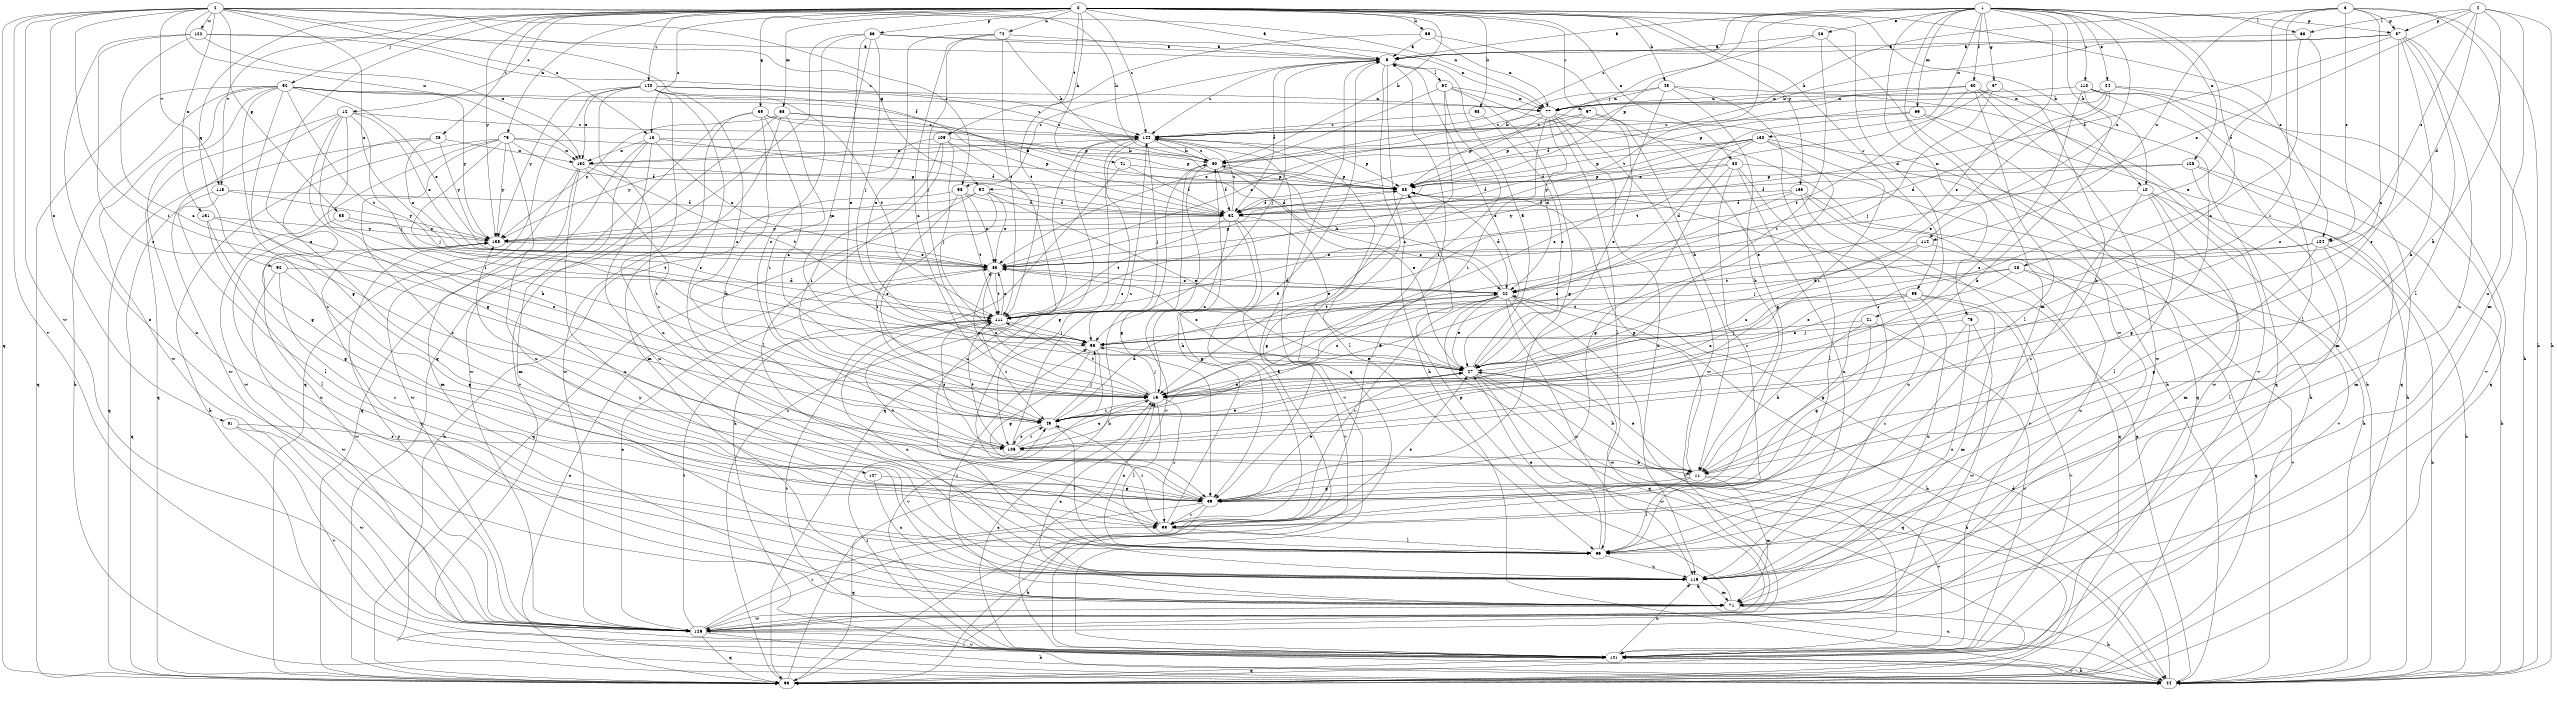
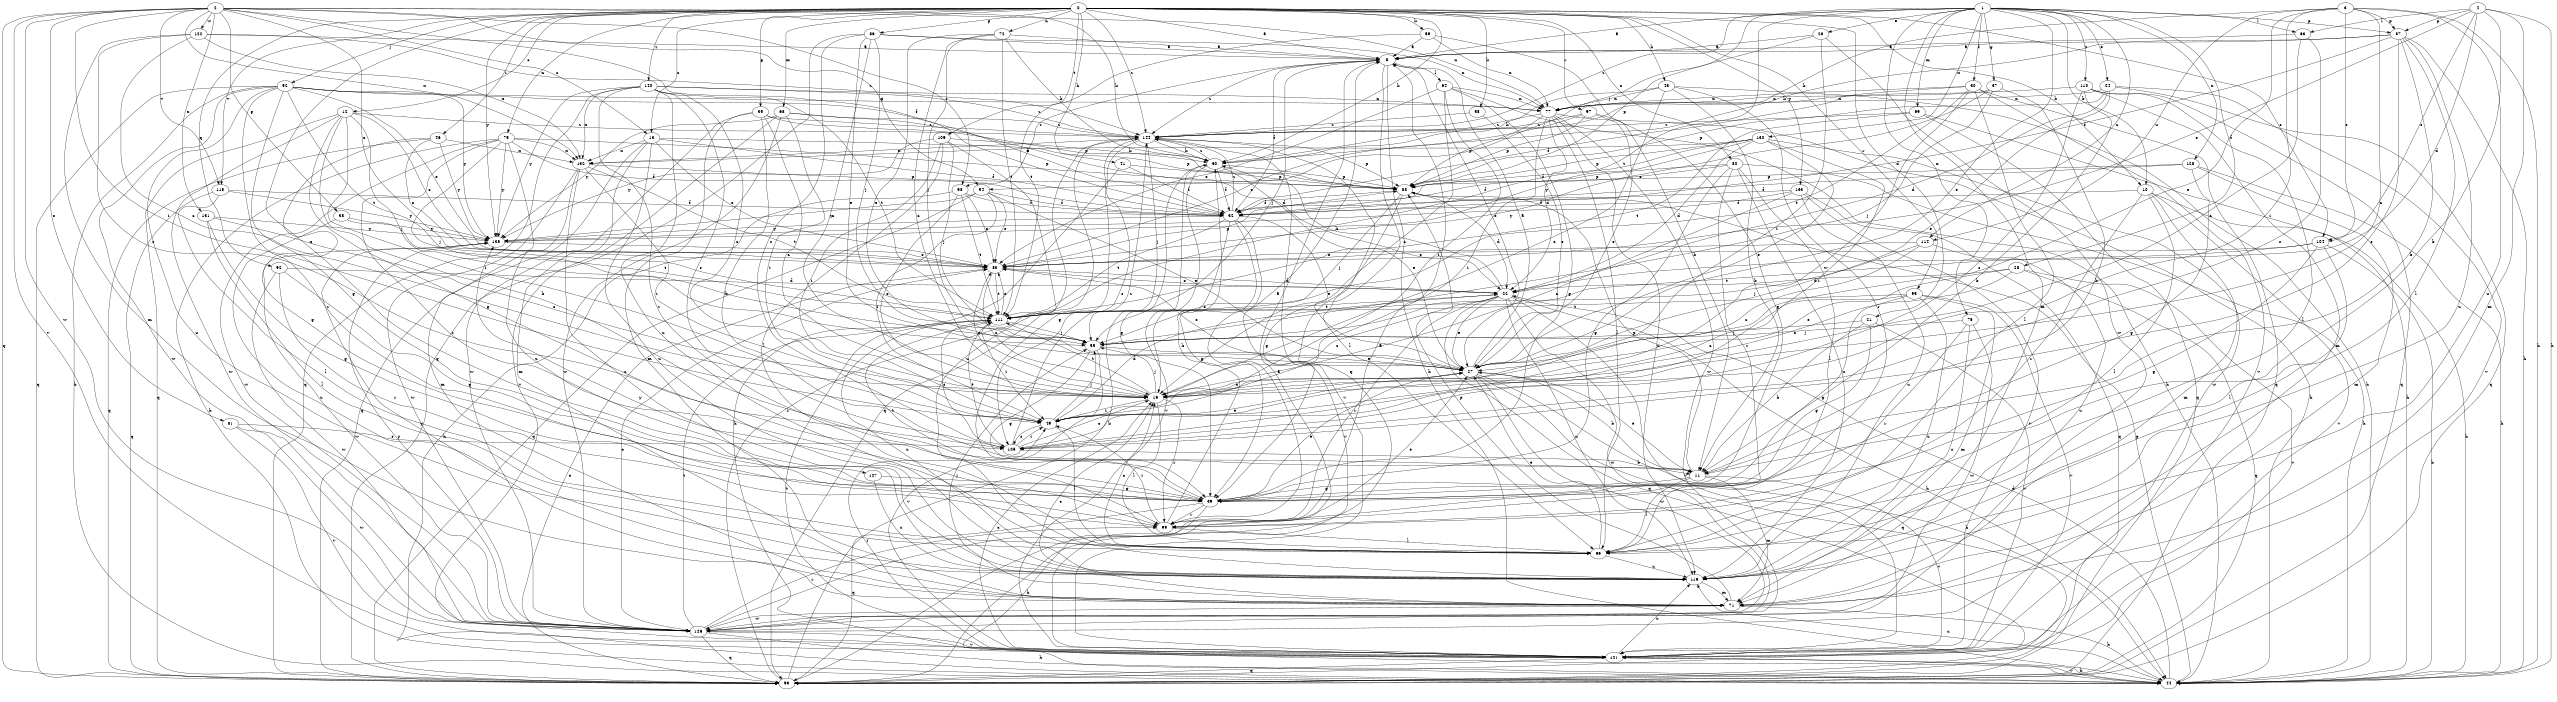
edge "88" -> "55": added, label "j"
edge "122" -> "71": label "o" -> "m"
edge "30" -> "126": now "30" -> "105"
